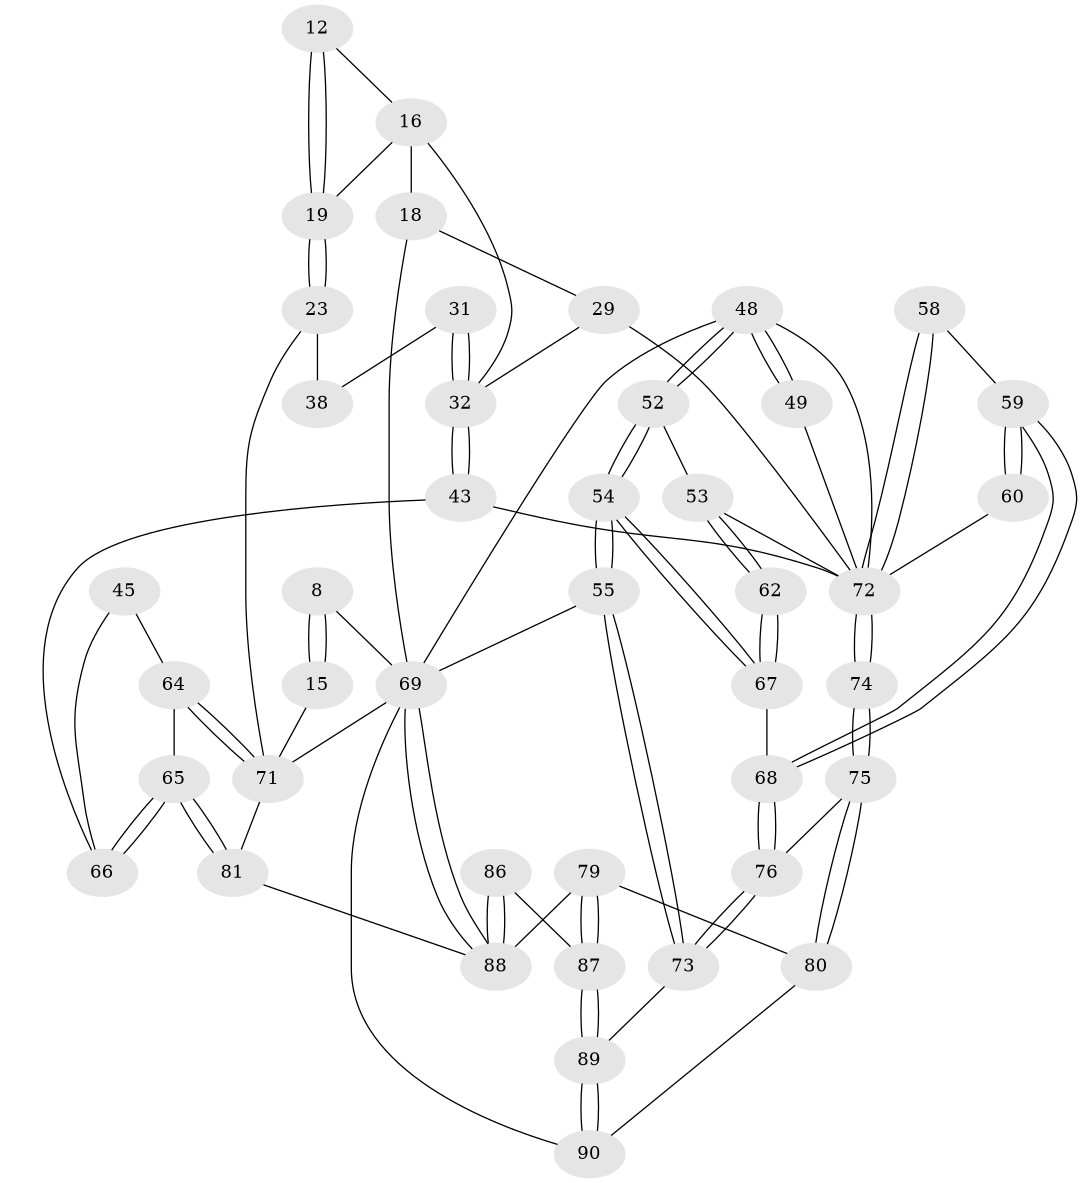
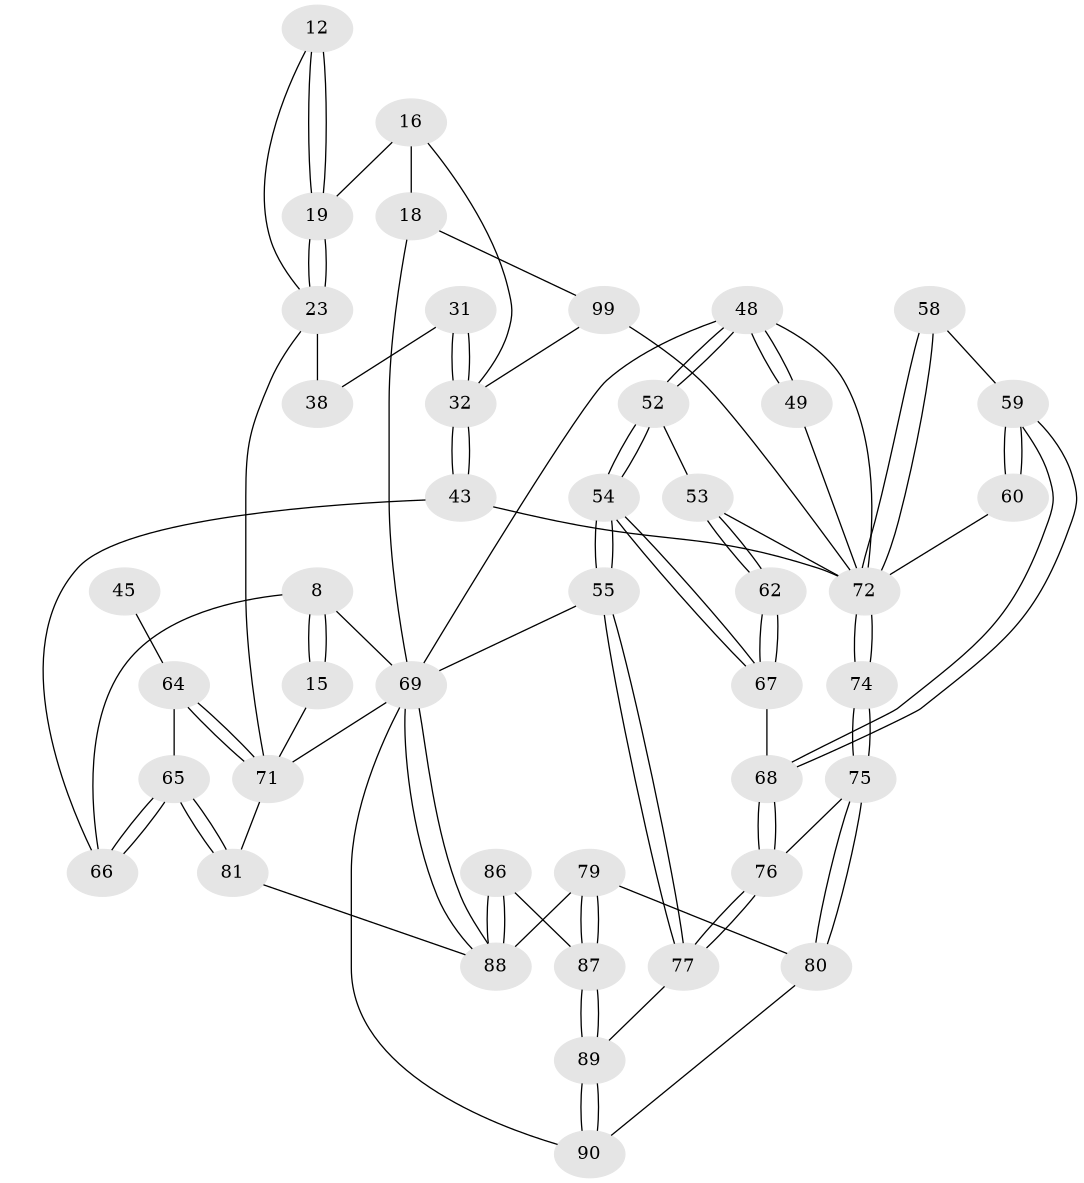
edge "12" -- "16": now "12" -- "23"
node "29": label "29" -> "99"
edge "45" -- "66": now "8" -- "66"
node "73": label "73" -> "77"
